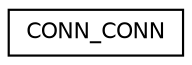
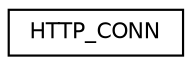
node "CONN_CONN": label "CONN_CONN" -> "HTTP_CONN"
